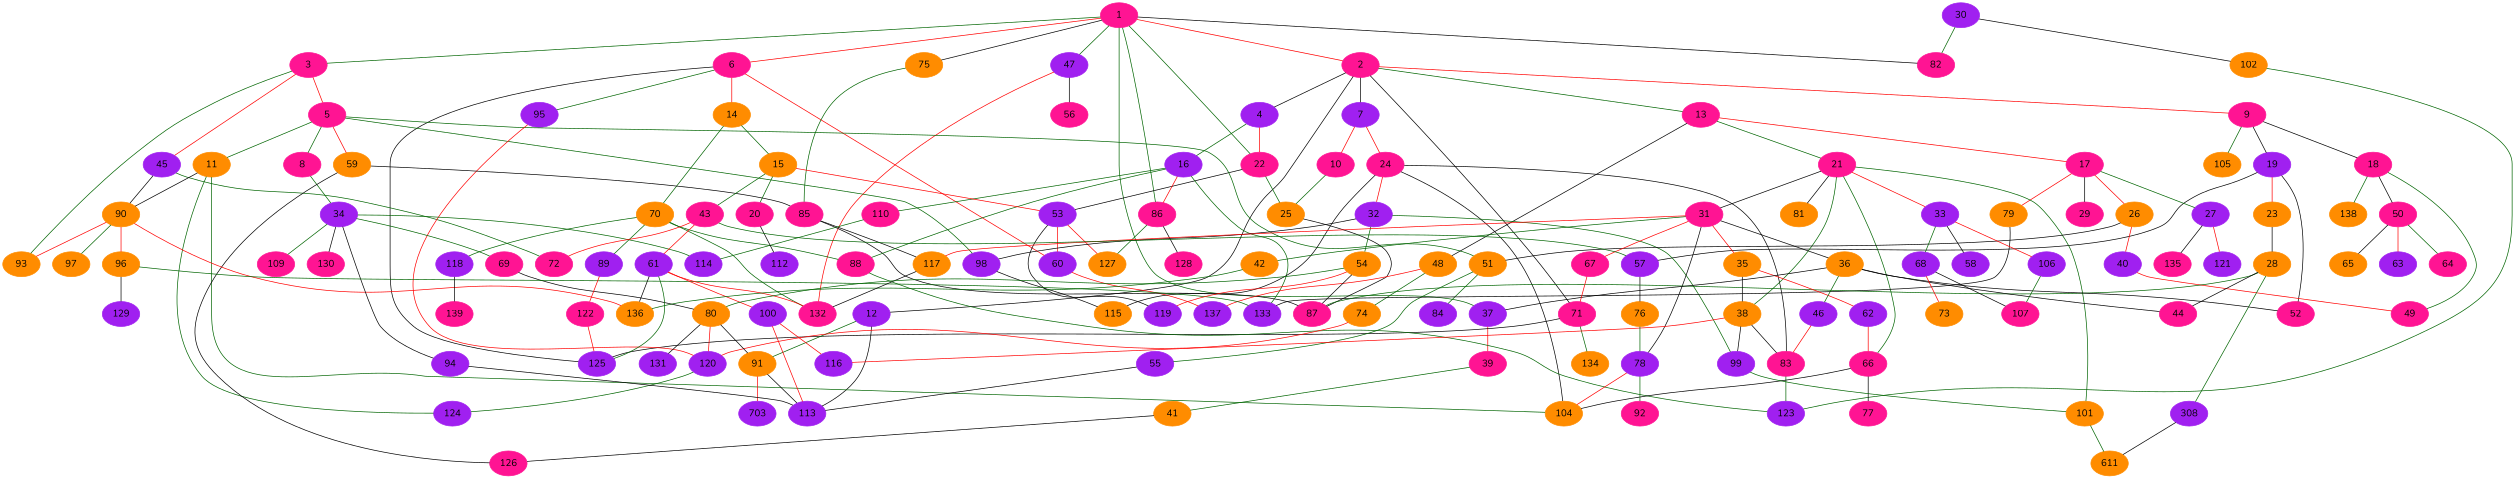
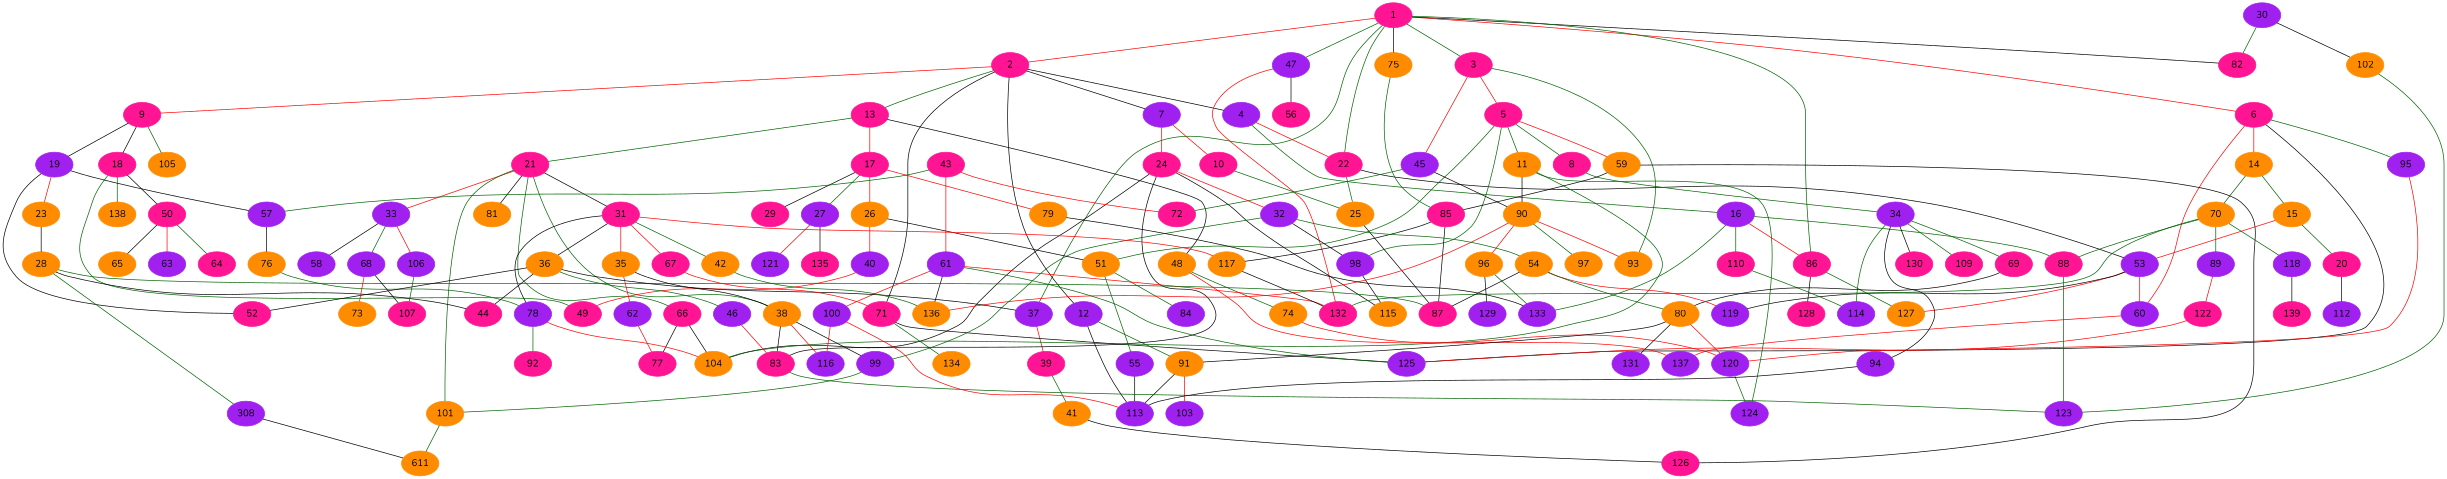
edge "15" -- "43": removed
edge "62" -- "66": now "62" -- "77"
node "703": label "703" -> "103"
